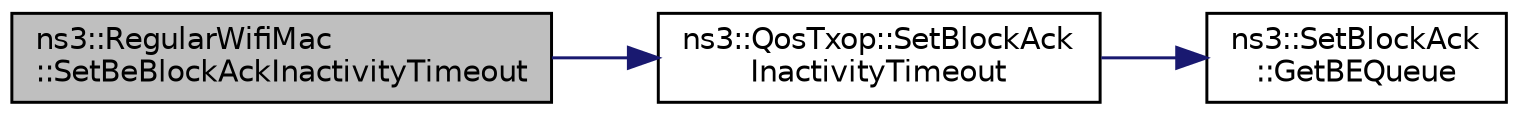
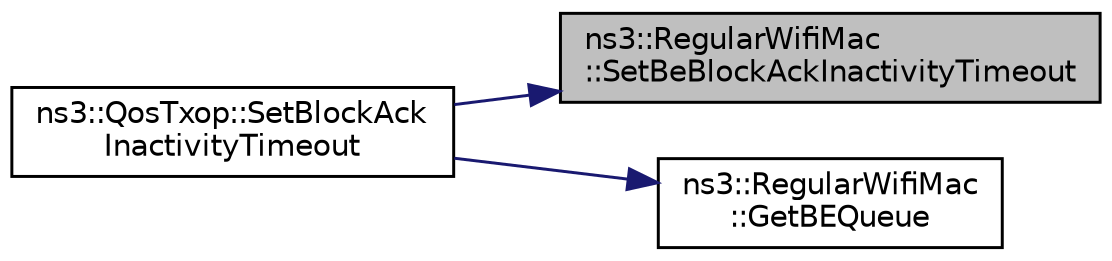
edge "ns3::RegularWifiMac ::SetBeBlockAckInactivityTimeout" -> "ns3::QosTxop::SetBlockAck InactivityTimeout": reversed
node "ns3::SetBlockAck ::GetBEQueue": label "ns3::SetBlockAck ::GetBEQueue" -> "ns3::RegularWifiMac ::GetBEQueue"
